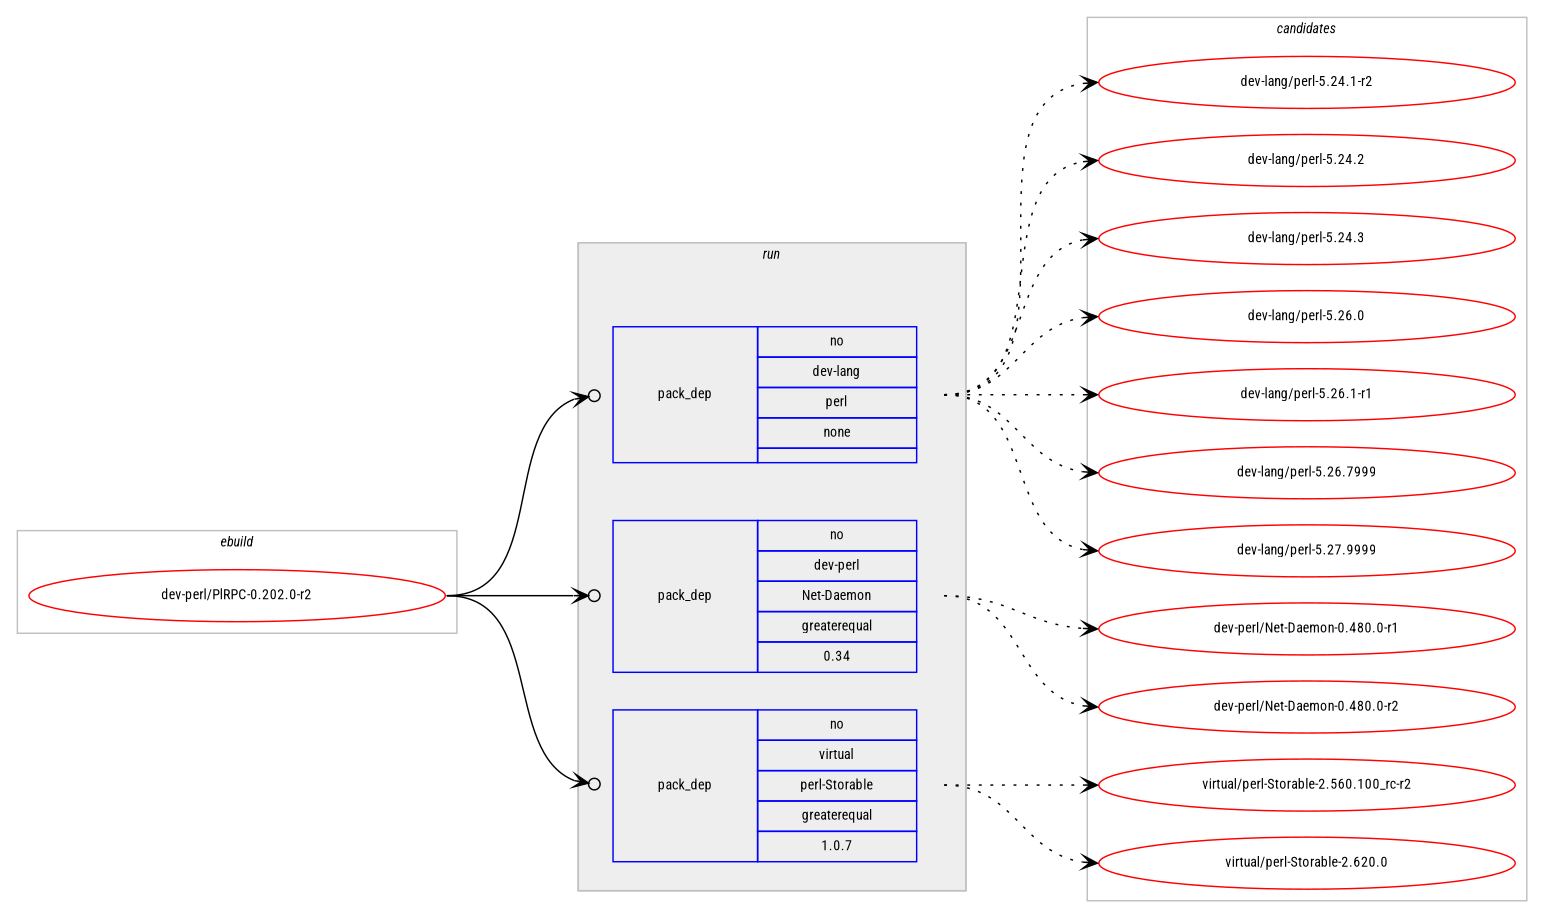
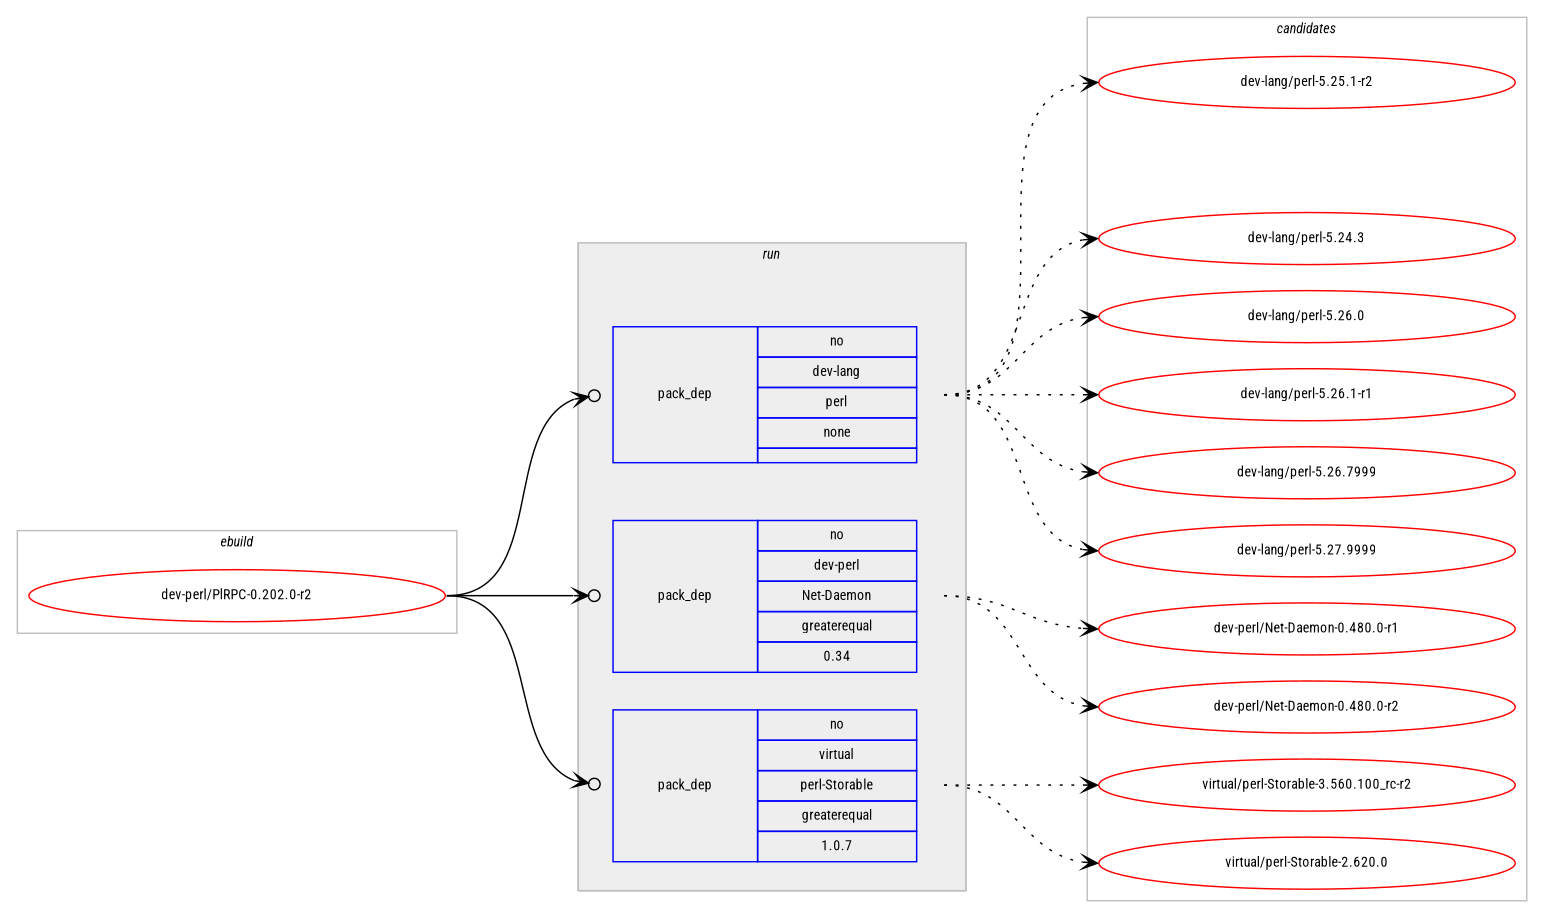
node "dev-lang/perl-5.24.1-r2": label "dev-lang/perl-5.24.1-r2" -> "dev-lang/perl-5.25.1-r2"
node "dev-lang/perl-5.24.2": removed
node "virtual/perl-Storable-2.560.100_rc-r2": label "virtual/perl-Storable-2.560.100_rc-r2" -> "virtual/perl-Storable-3.560.100_rc-r2"
